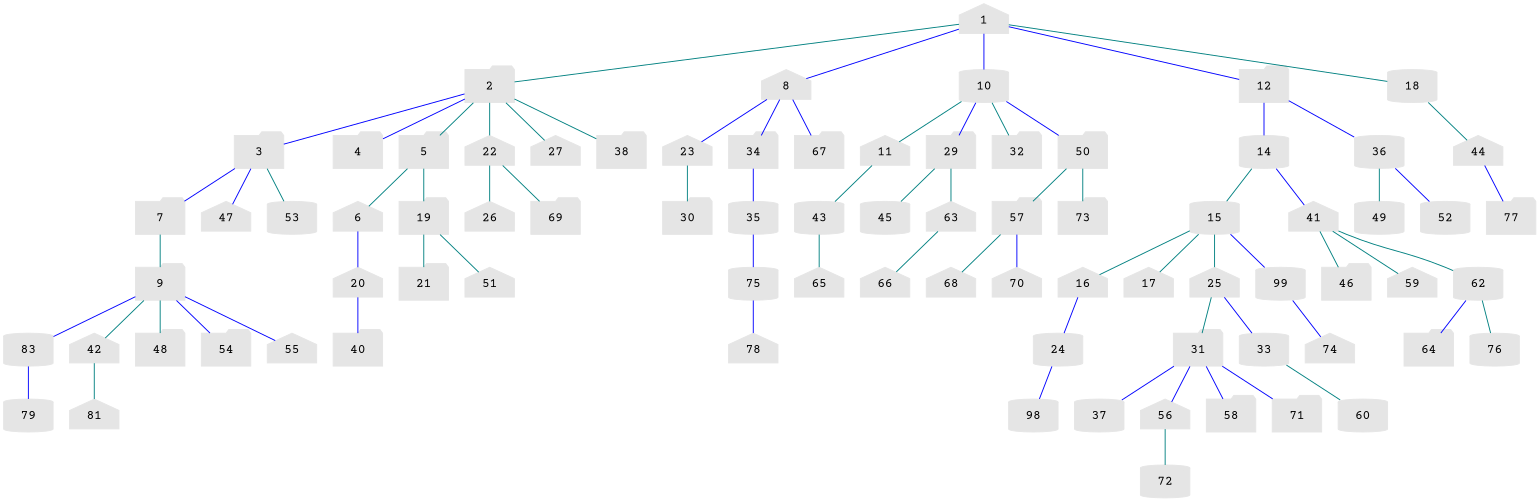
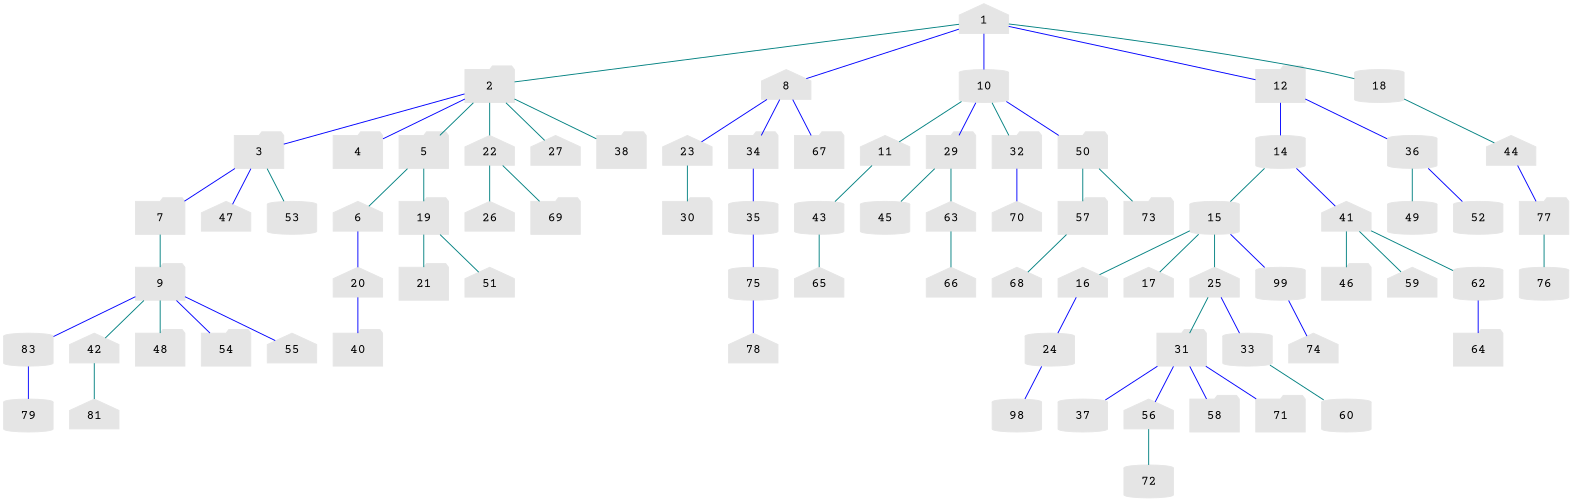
edge "57" -- "70": now "32" -- "70"
edge "62" -- "76": now "77" -- "76"
